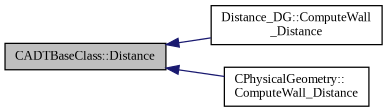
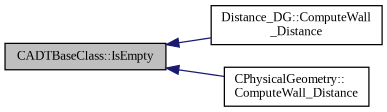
node "CADTBaseClass::Distance": label "CADTBaseClass::Distance" -> "CADTBaseClass::IsEmpty"
